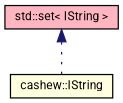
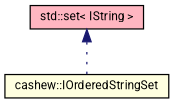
node "cashew::IString": label "cashew::IString" -> "cashew::IOrderedStringSet"
